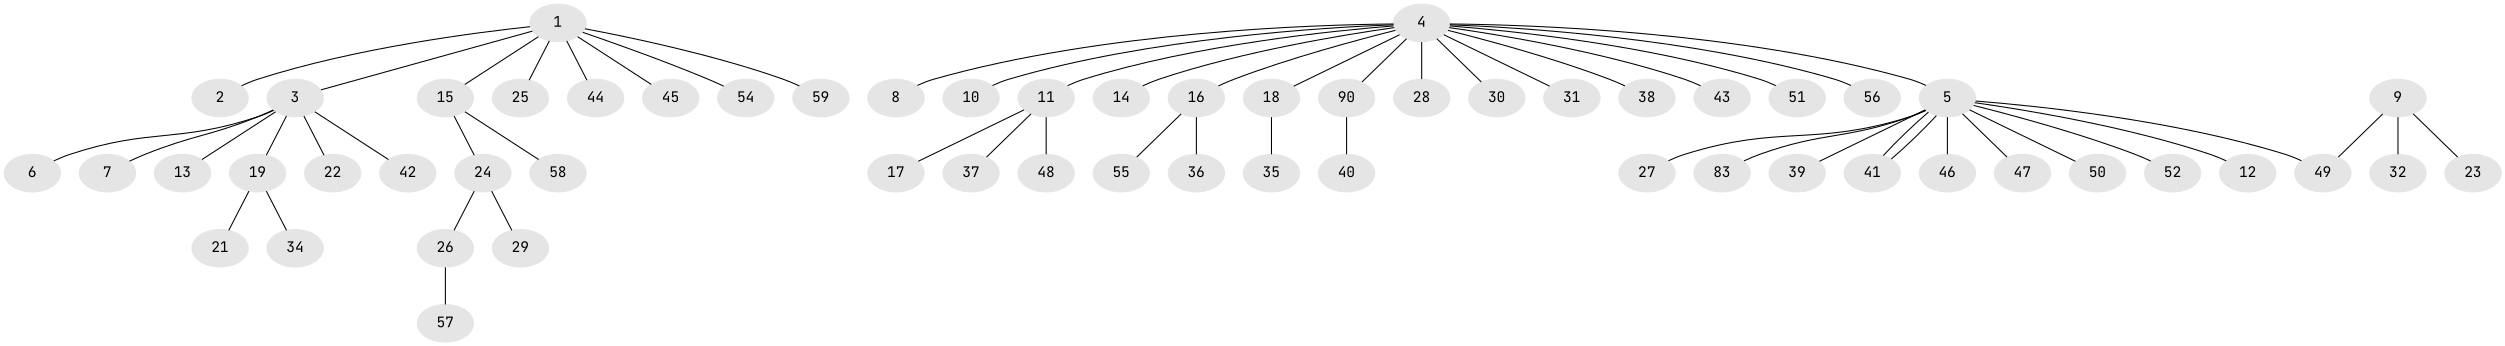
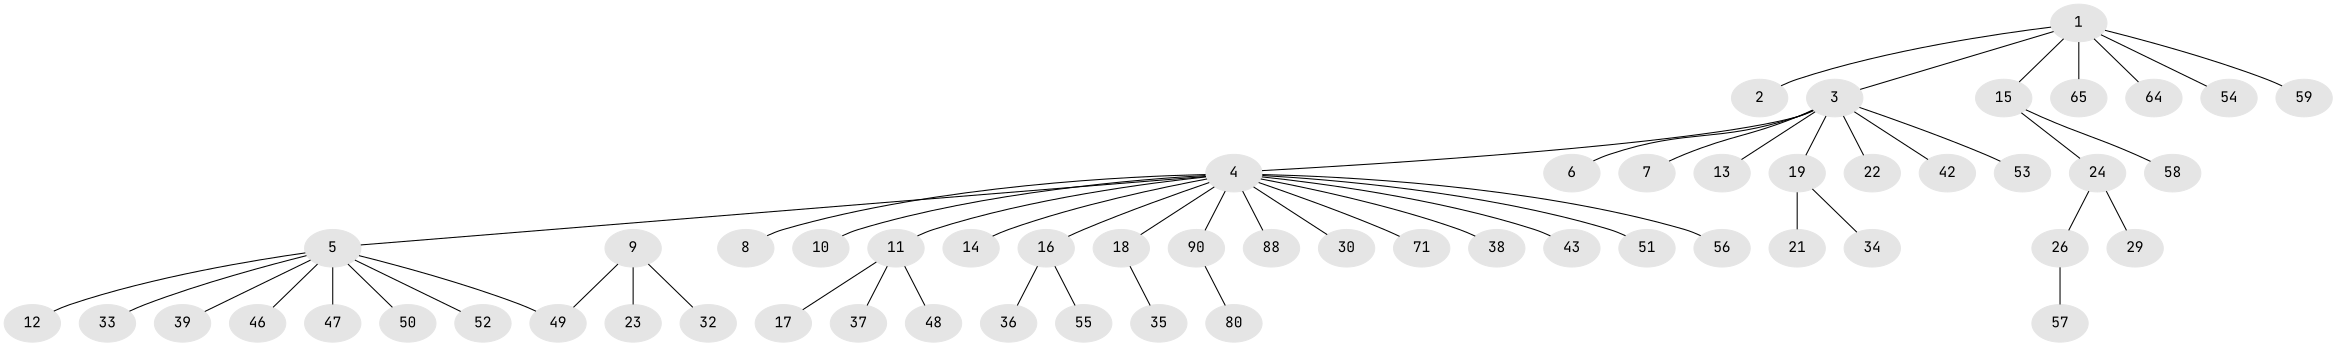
node "25": label "25" -> "65"
node "44": label "44" -> "64"
node "45": removed
node "28": label "28" -> "88"
node "31": label "31" -> "71"
edge "3" -- "4": added
node "40": label "40" -> "80"
node "27": removed
node "83": label "83" -> "33"
node "41": removed
node "53": added
